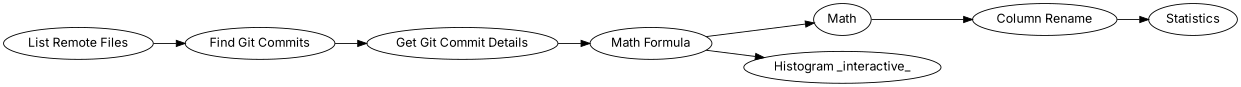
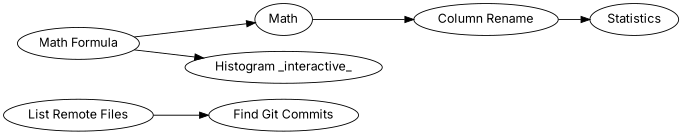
node "Get Git Commit Details": removed
